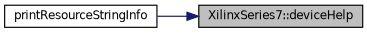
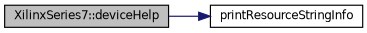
edge "printResourceStringInfo" -> "XilinxSeries7::deviceHelp": reversed
